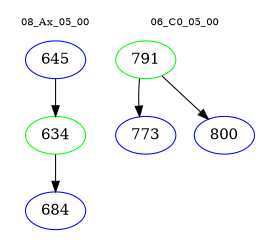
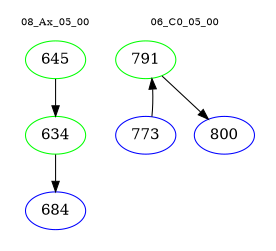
node "645": color blue -> green
edge "791" -> "773": reversed
